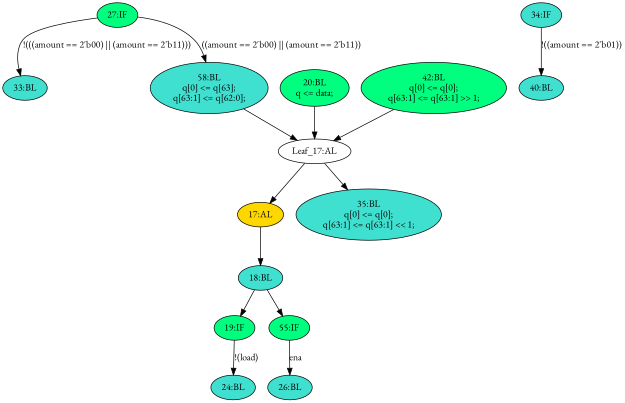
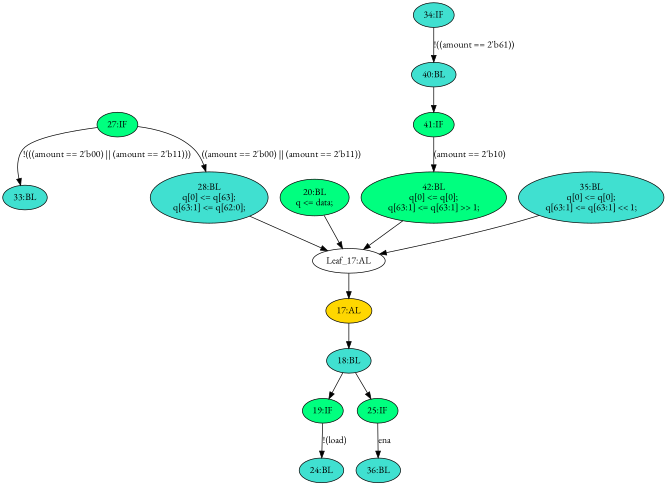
edge "34:IF" -> "40:BL": label "!((amount == 2'b01))" -> "!((amount == 2'b61))"
node "58:BL q[0] <= q[63]; q[63:1] <= q[62:0];": label "58:BL q[0] <= q[63]; q[63:1] <= q[62:0];" -> "28:BL q[0] <= q[63]; q[63:1] <= q[62:0];"
node "41:IF": added
edge "Leaf_17:AL" -> "35:BL q[0] <= q[0]; q[63:1] <= q[63:1] << 1;": reversed
node "55:IF": label "55:IF" -> "25:IF"
node "26:BL": label "26:BL" -> "36:BL"
